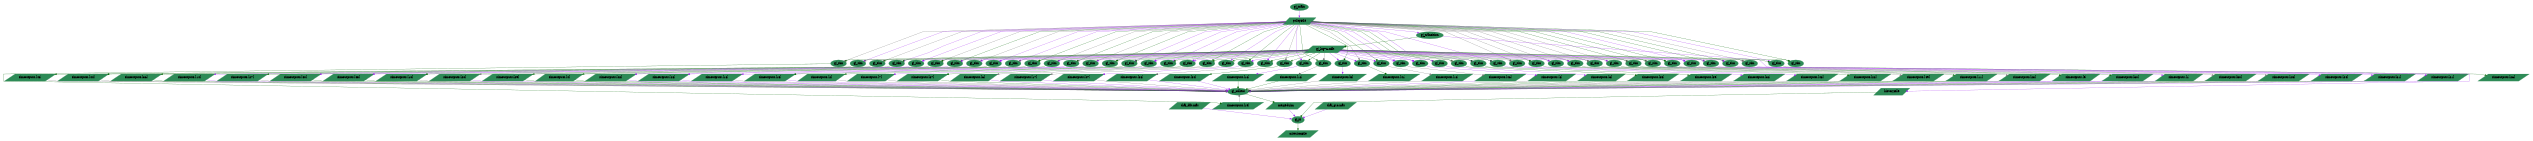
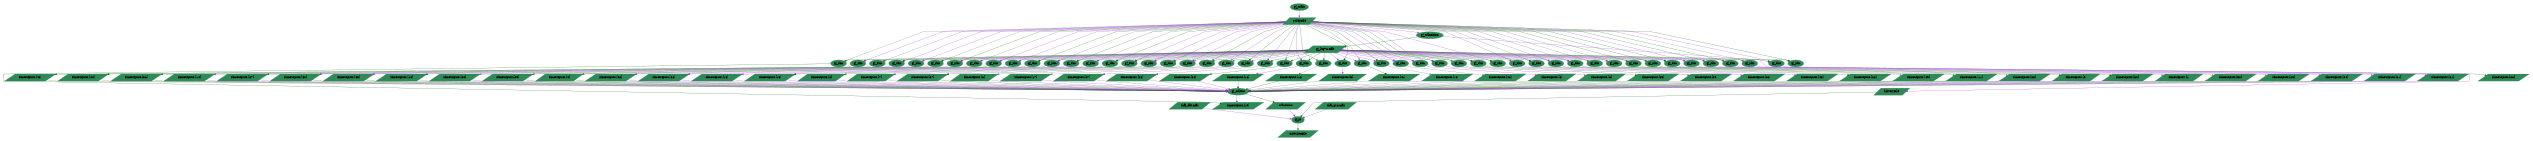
edge "simOutputs.[19]" -> "gj_collect": reversed
node "mergedSim": label "mergedSim" -> "transition"
